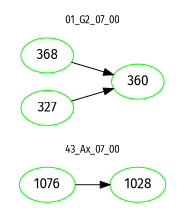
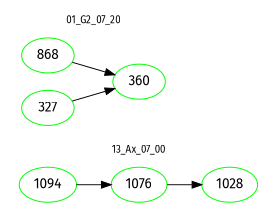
cluster "01_G2_07_00": label "01_G2_07_00" -> "01_G2_07_20"
node "368": label "368" -> "868"
cluster "43_Ax_07_00": label "43_Ax_07_00" -> "13_Ax_07_00"
node "1094": added
